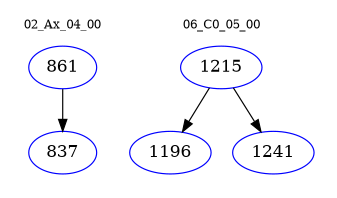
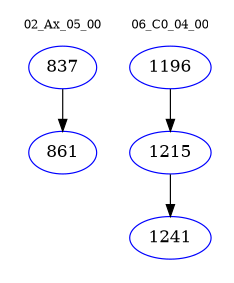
cluster "02_Ax_04_00": label "02_Ax_04_00" -> "02_Ax_05_00"
cluster "06_C0_05_00": label "06_C0_05_00" -> "06_C0_04_00"
edge "861" -> "837": reversed
edge "1215" -> "1196": reversed
